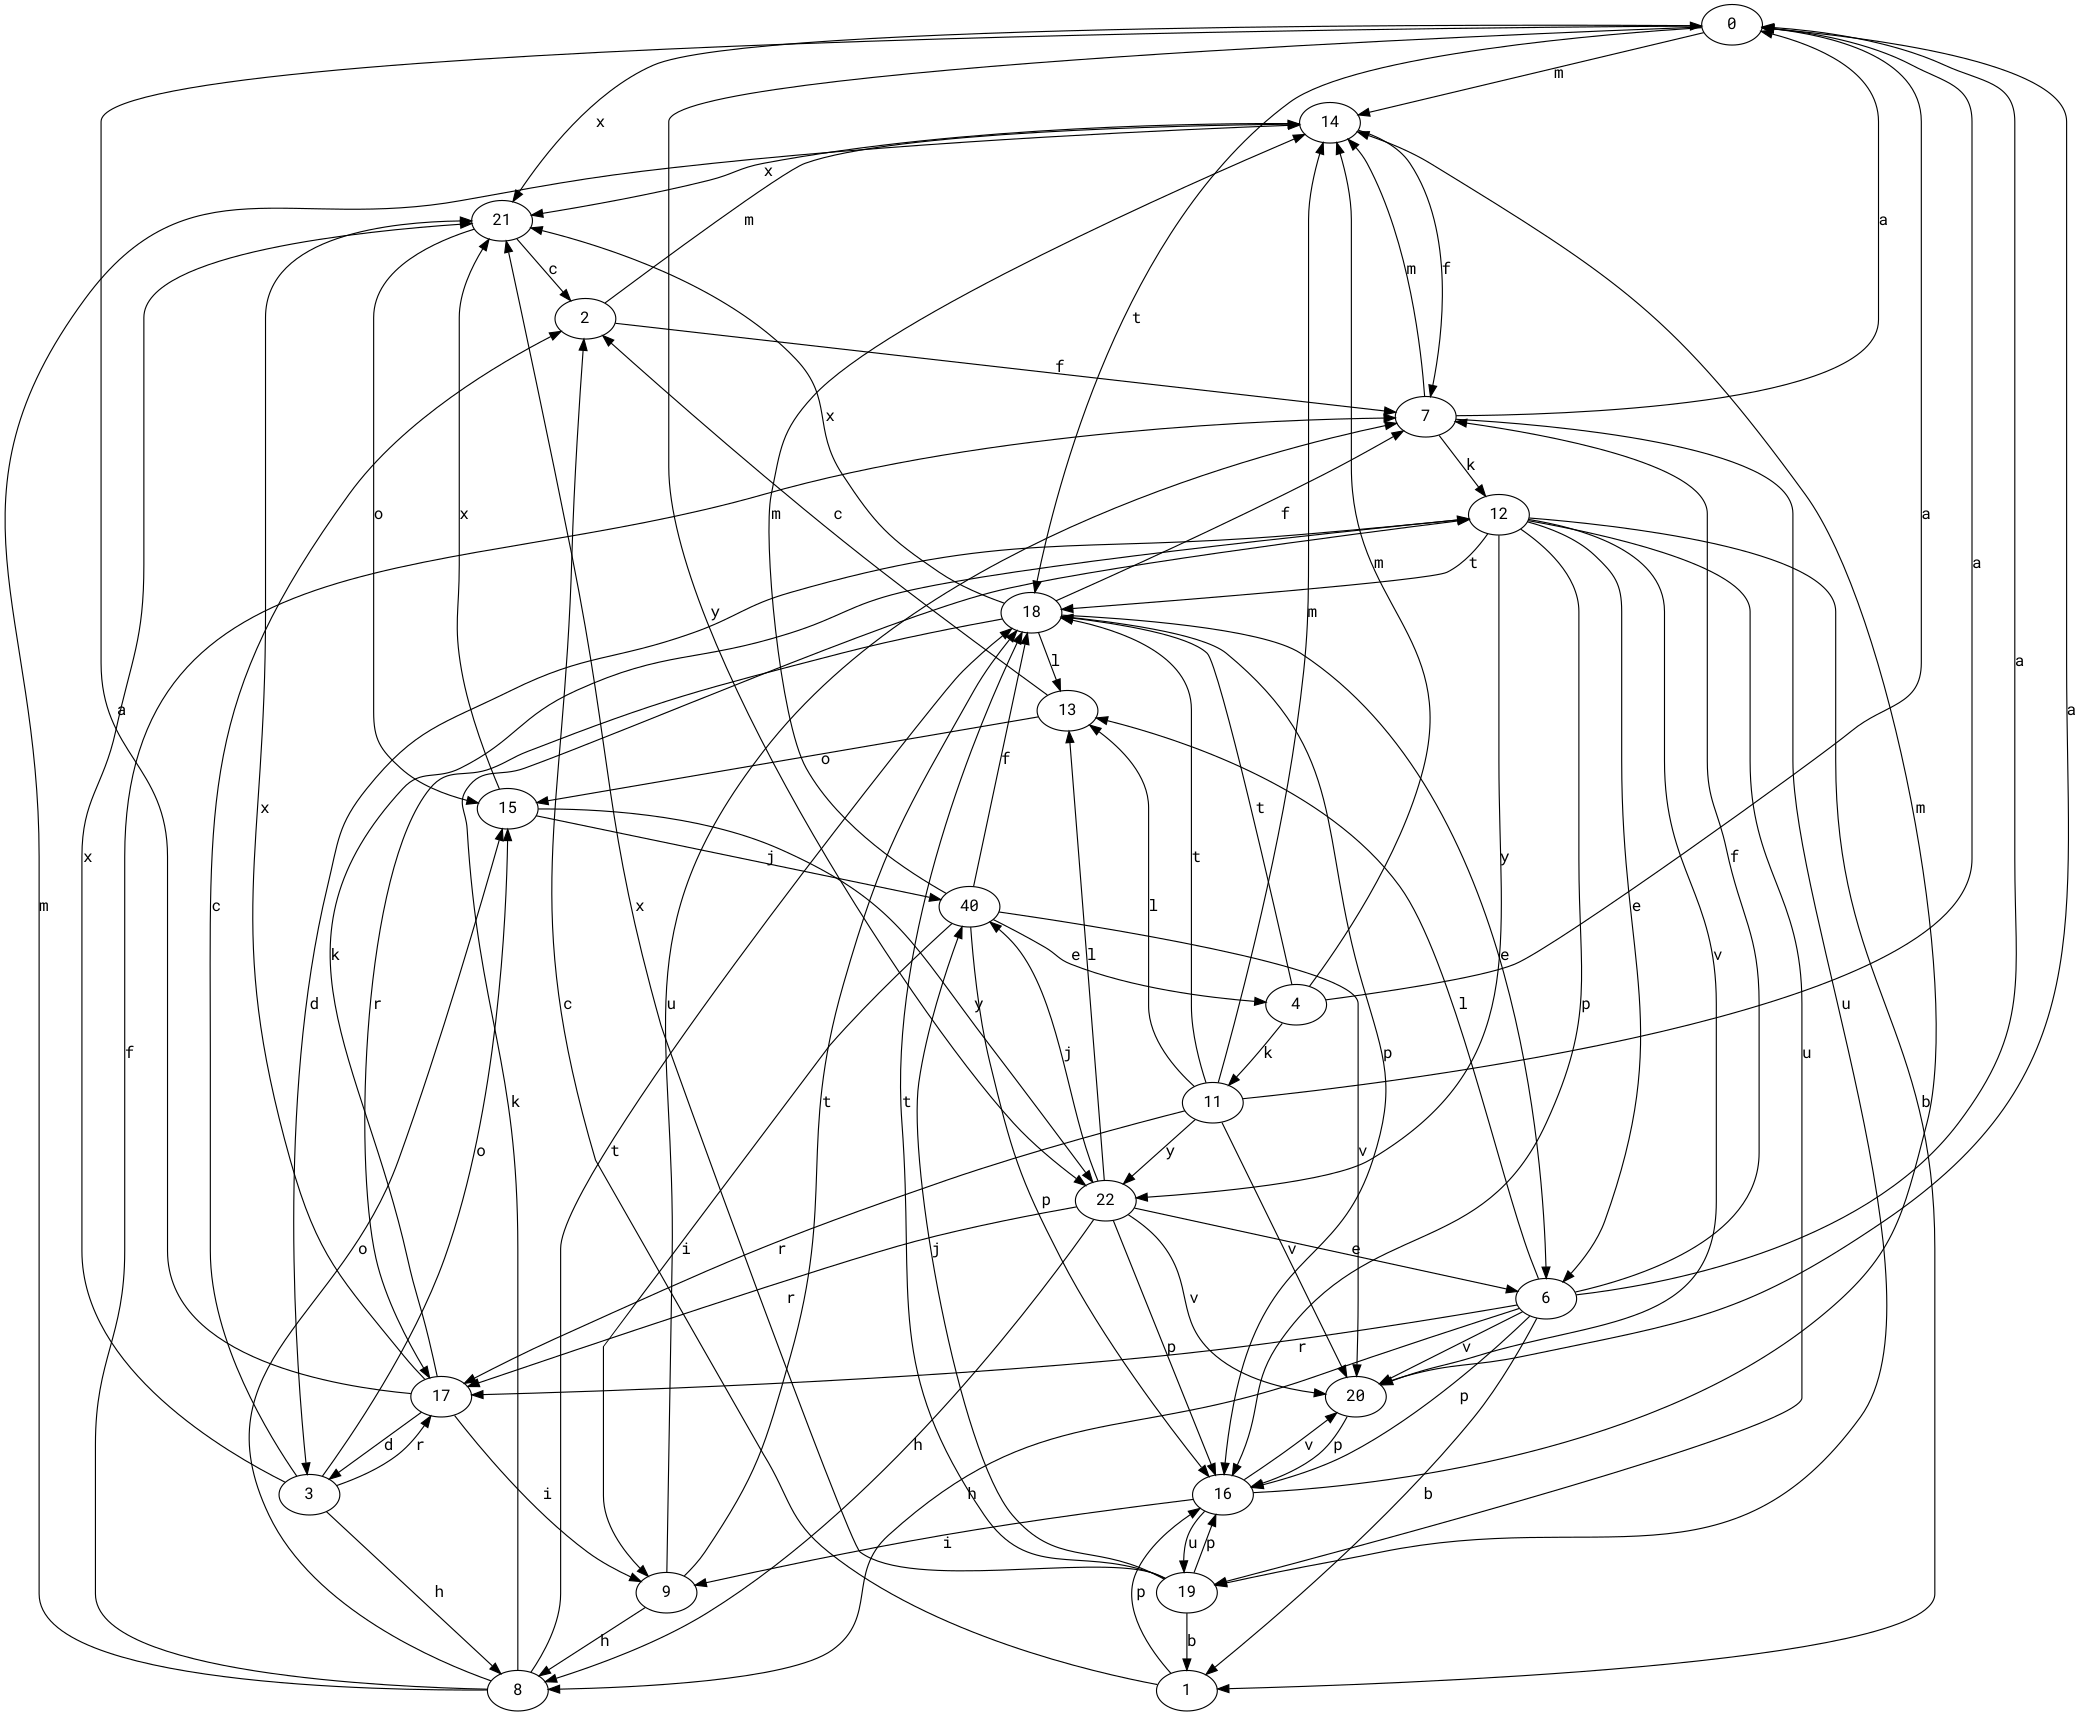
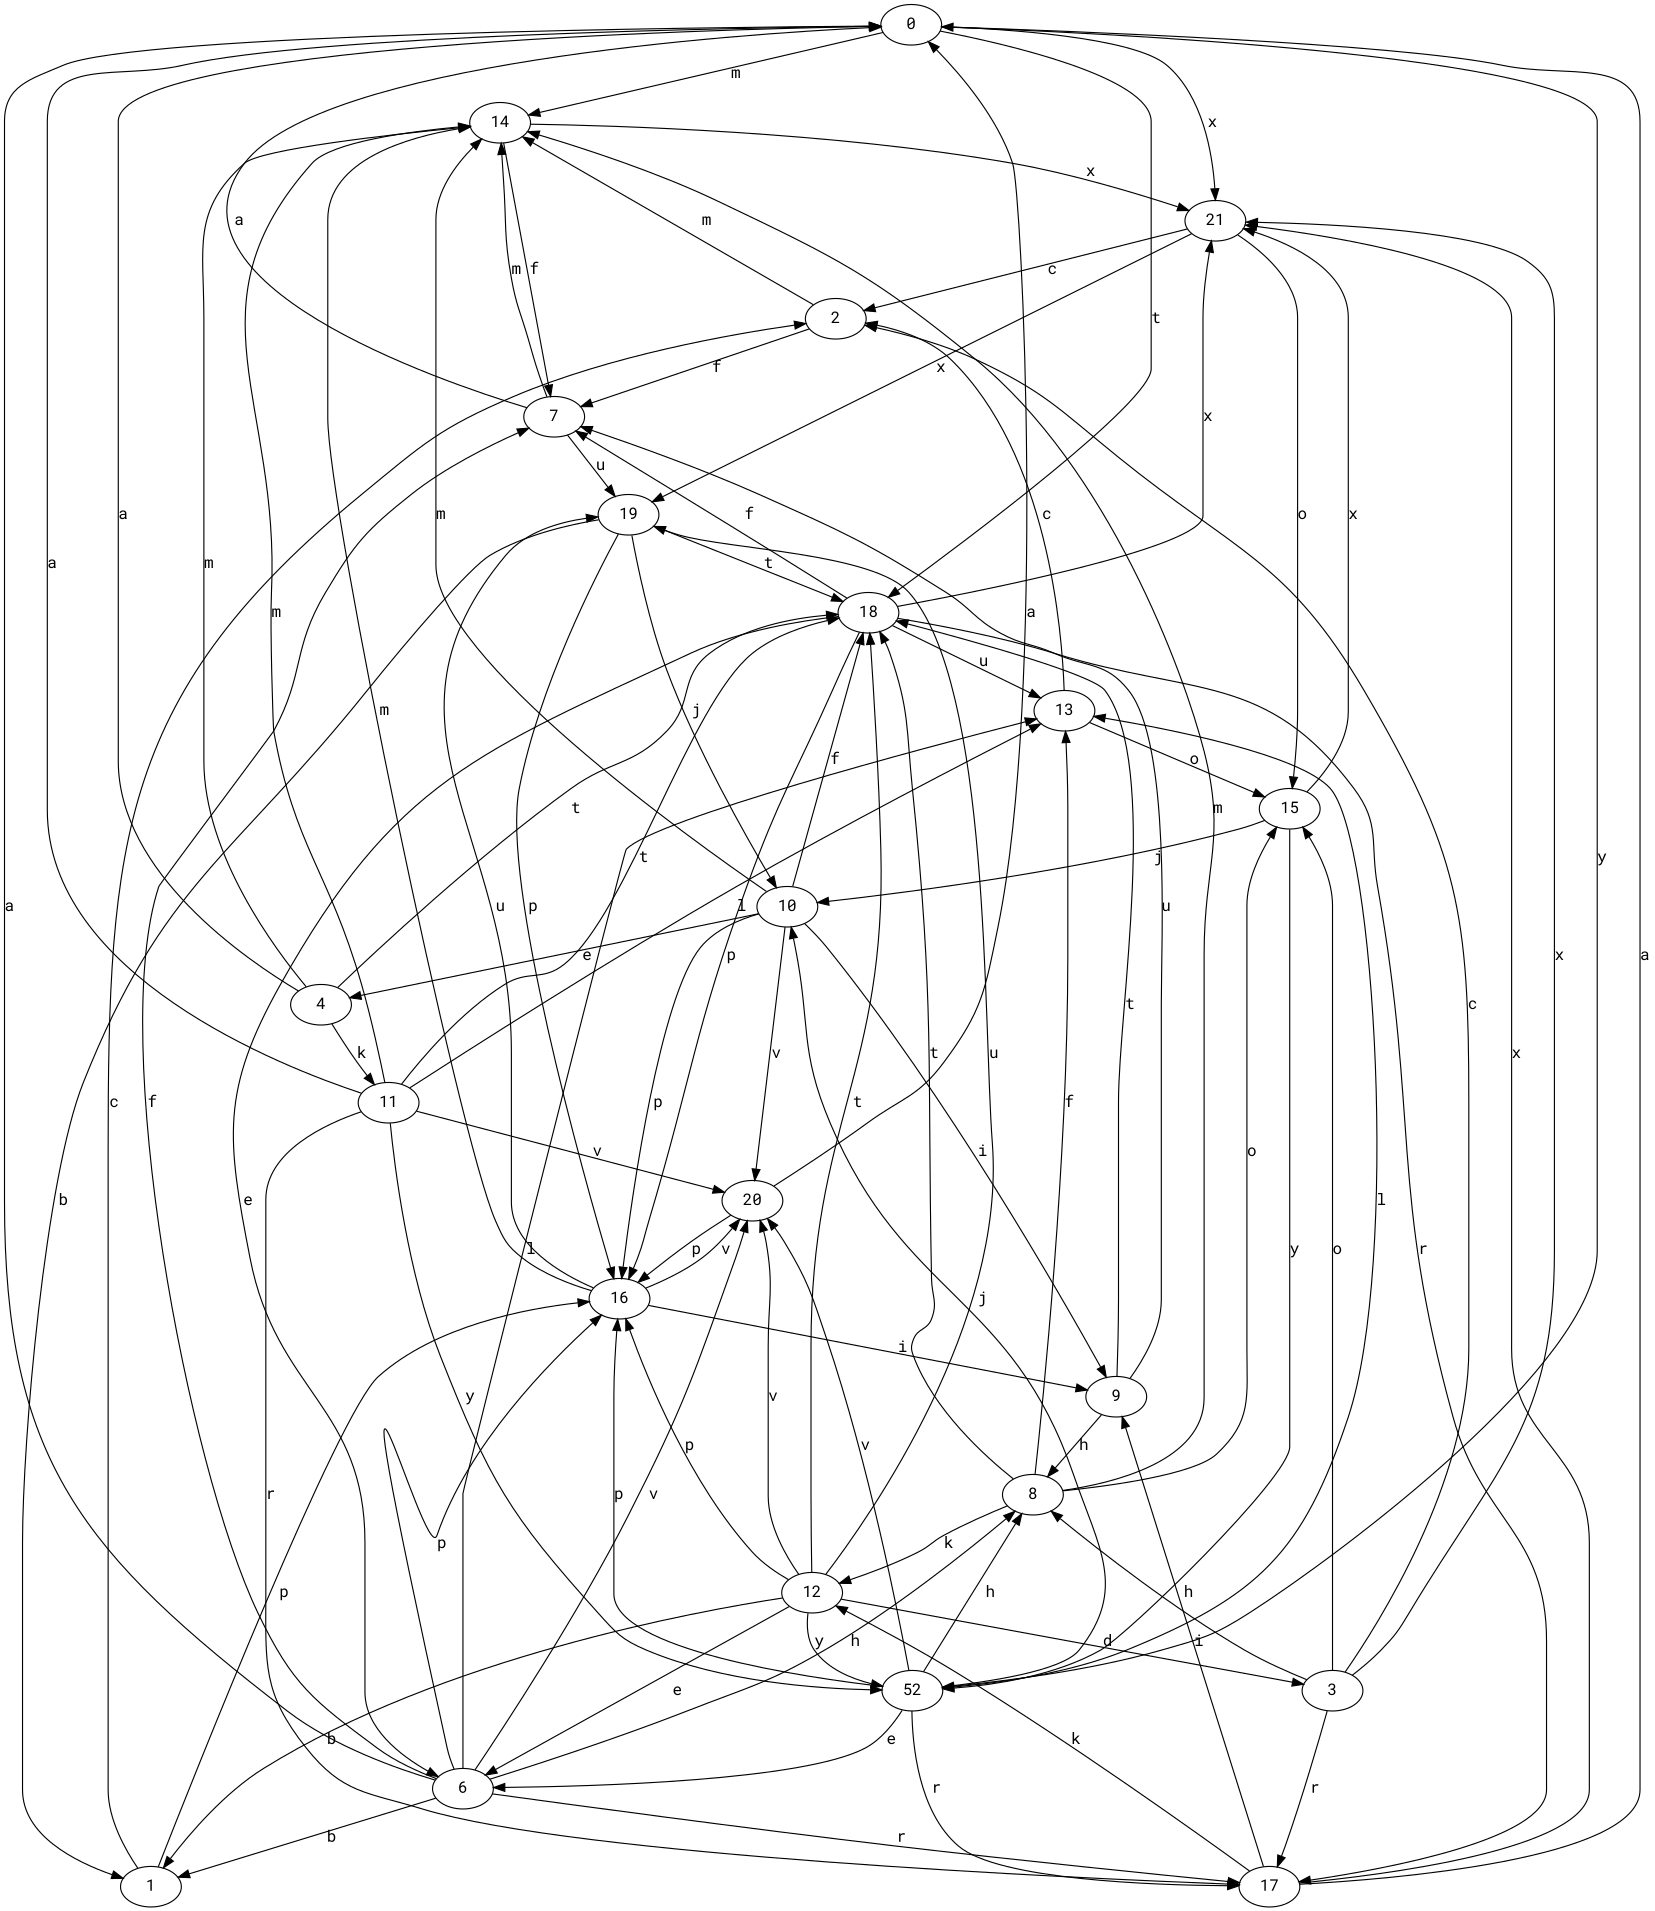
edge "7" -> "12": removed, label "k"
edge "18" -> "13": label "l" -> "u"
edge "8" -> "7": now "8" -> "13"
node "40": label "40" -> "10"
edge "19" -> "21": reversed
node "22": label "22" -> "52"
edge "17" -> "3": removed, label "d"
